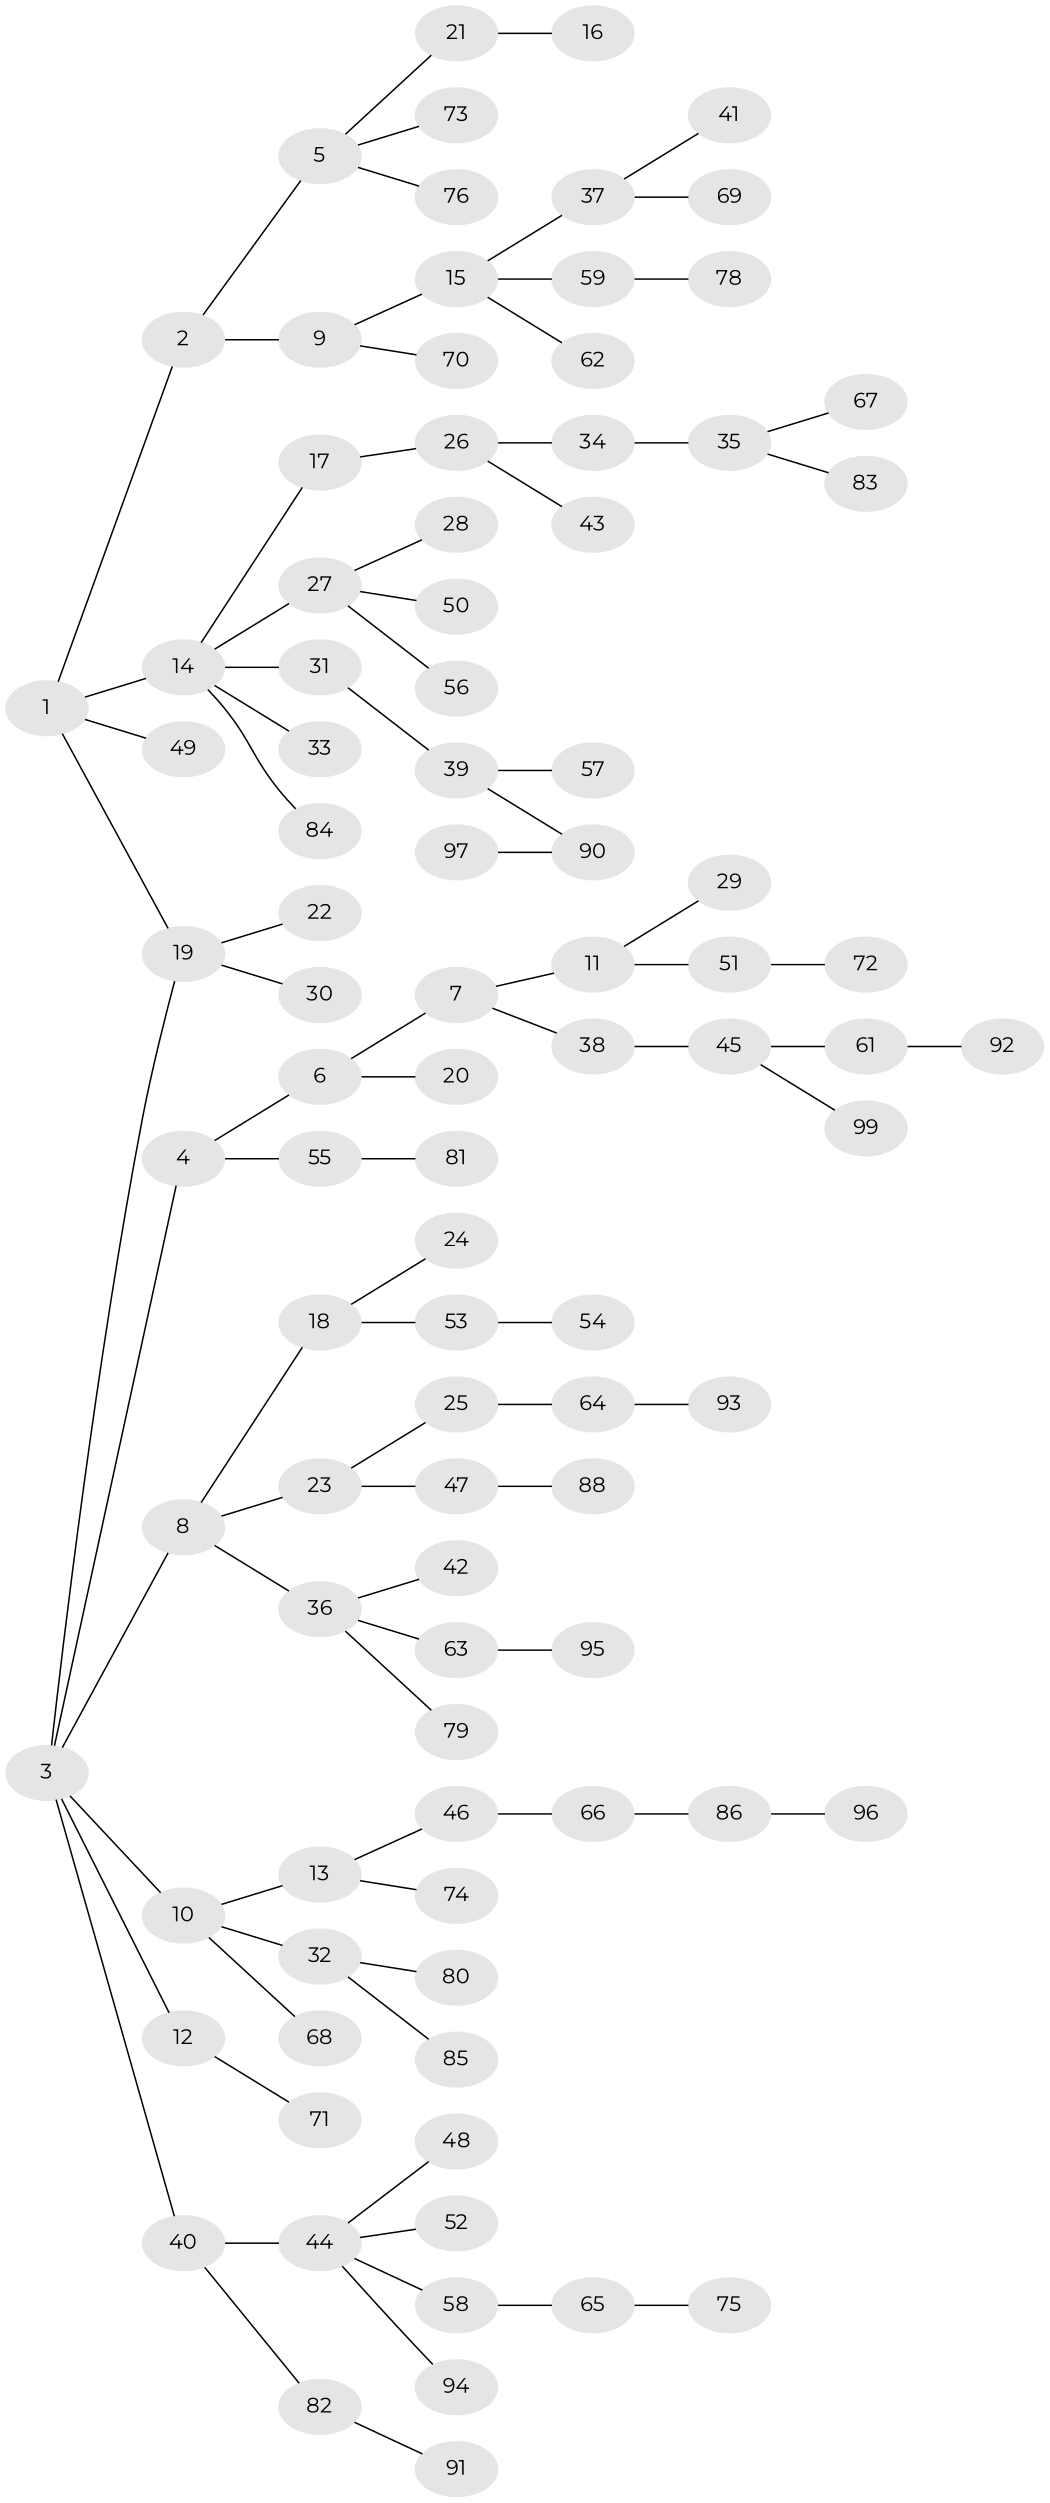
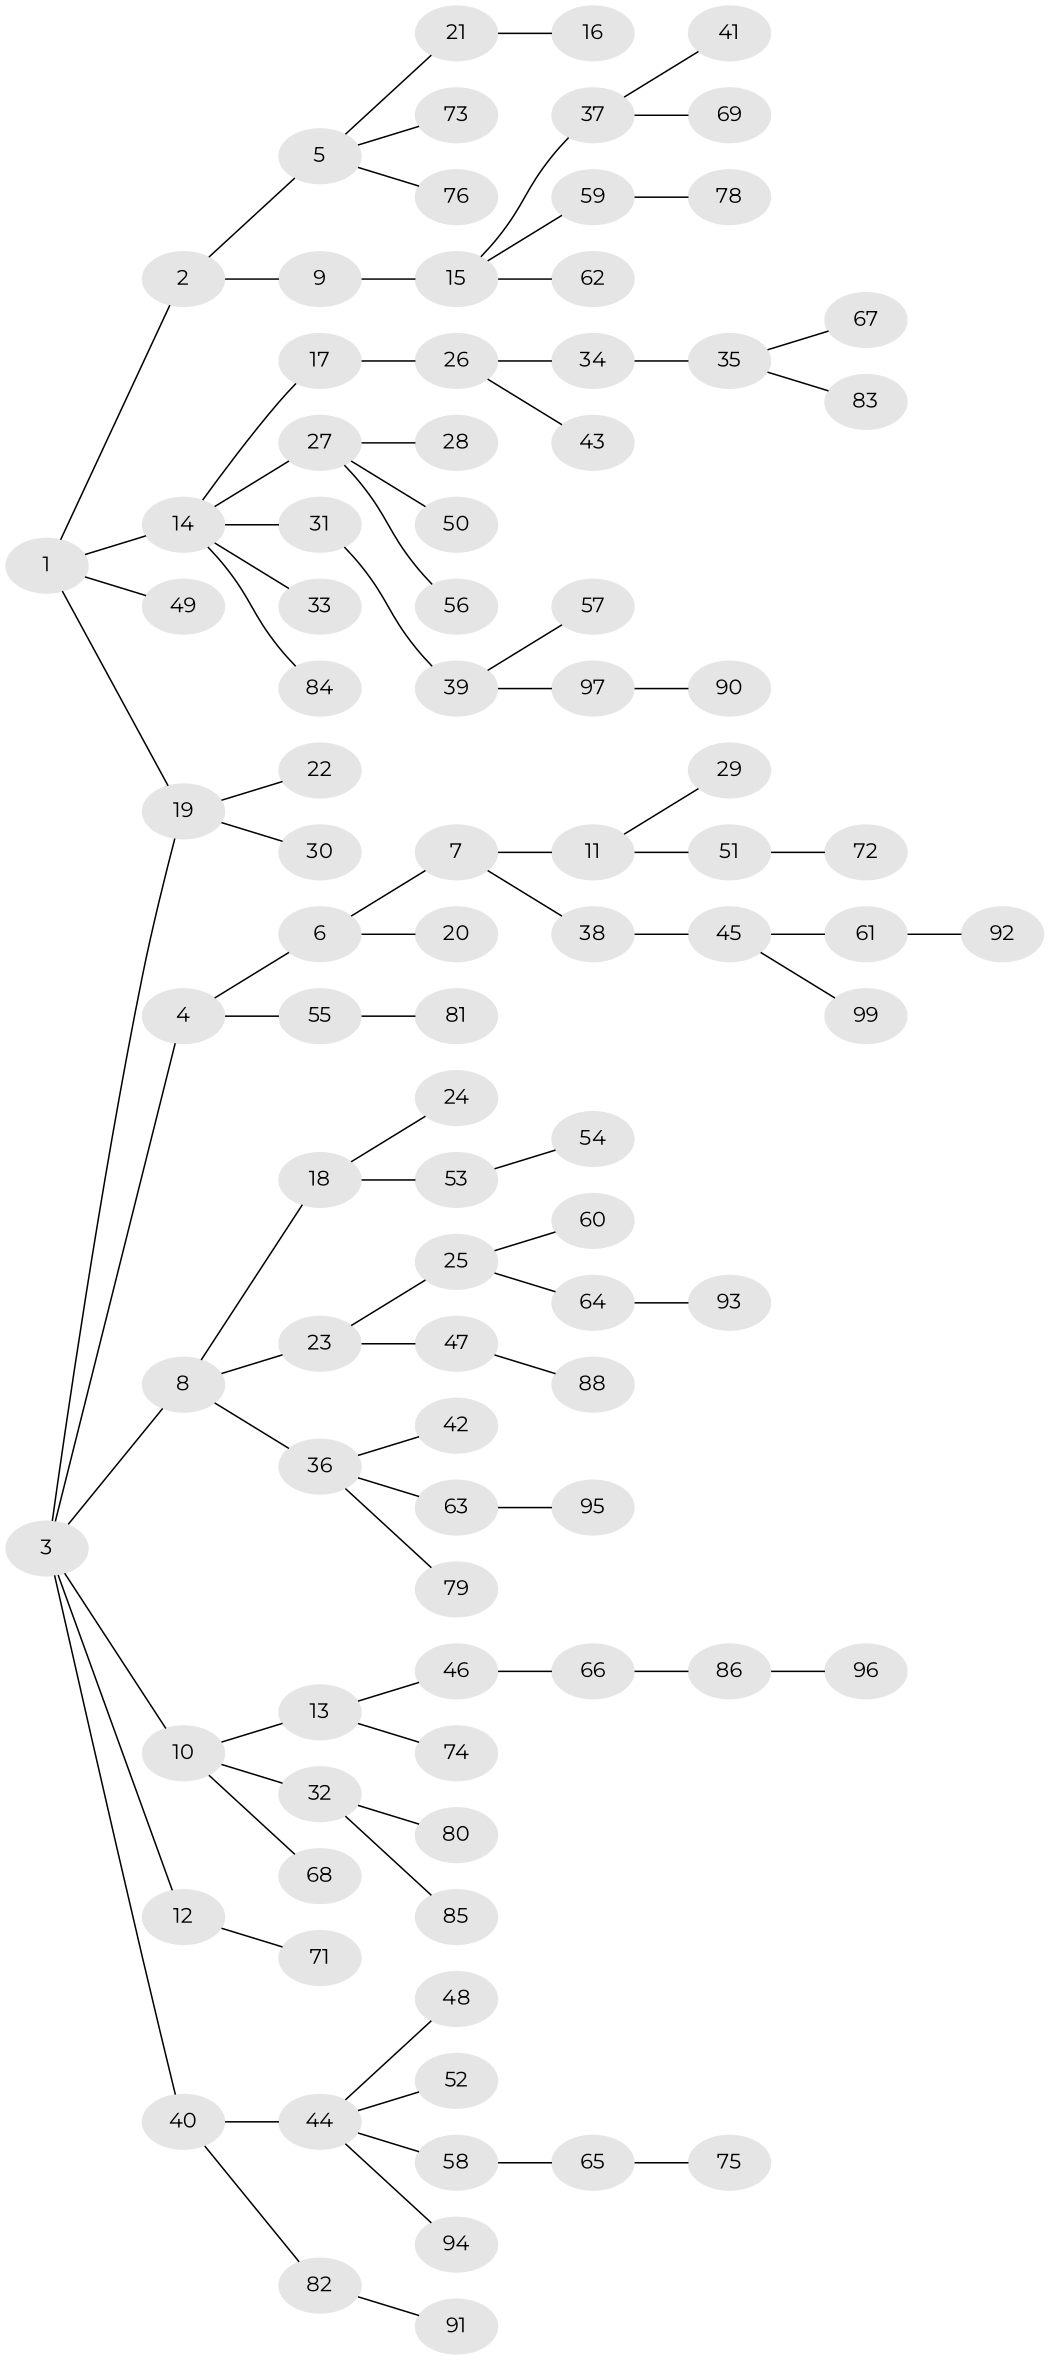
node "70": removed
edge "39" -- "90": now "39" -- "97"
node "60": added
